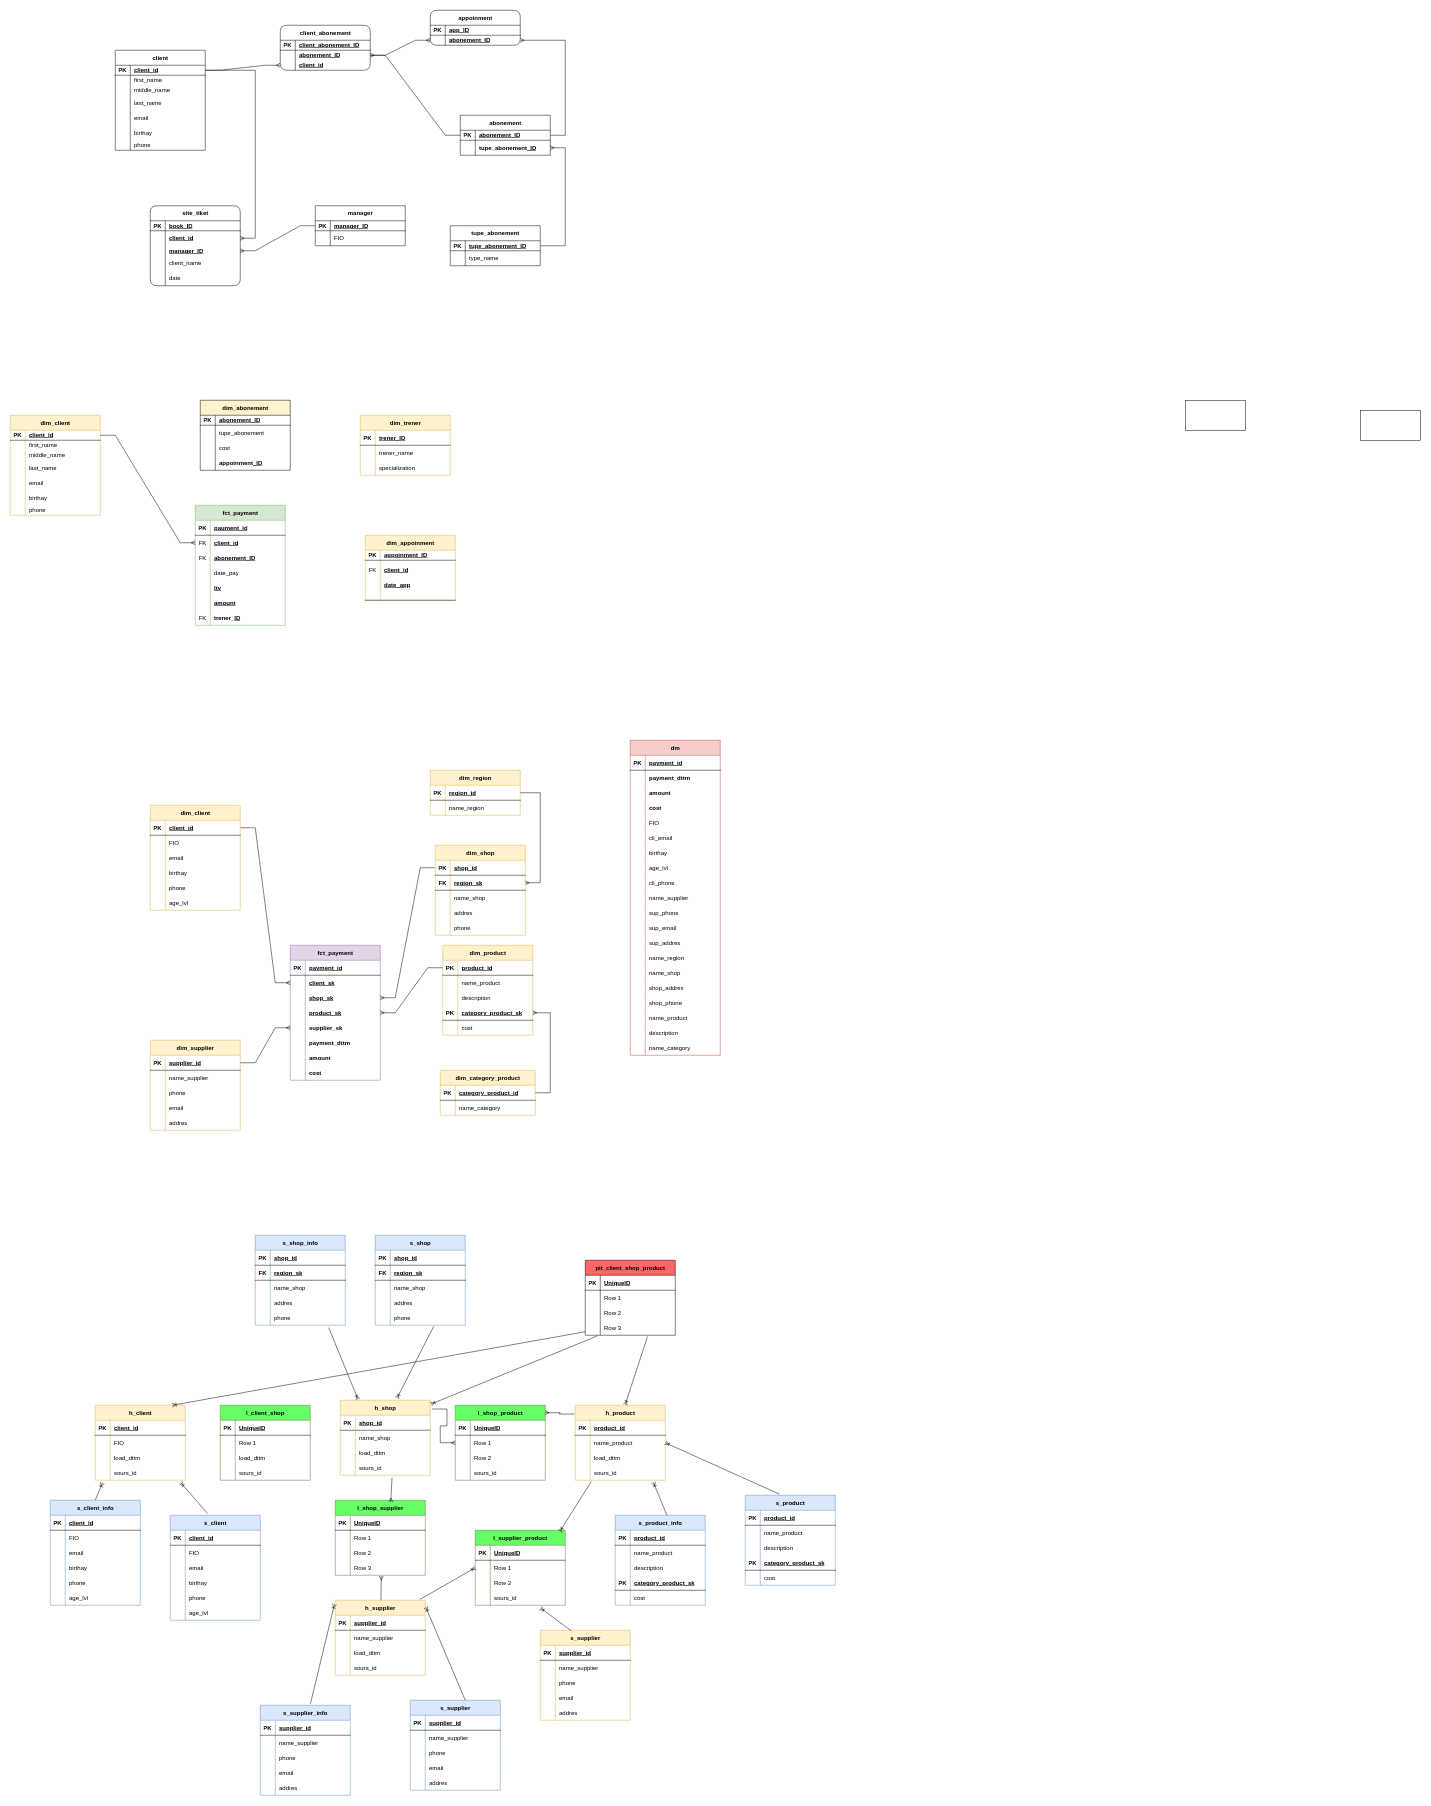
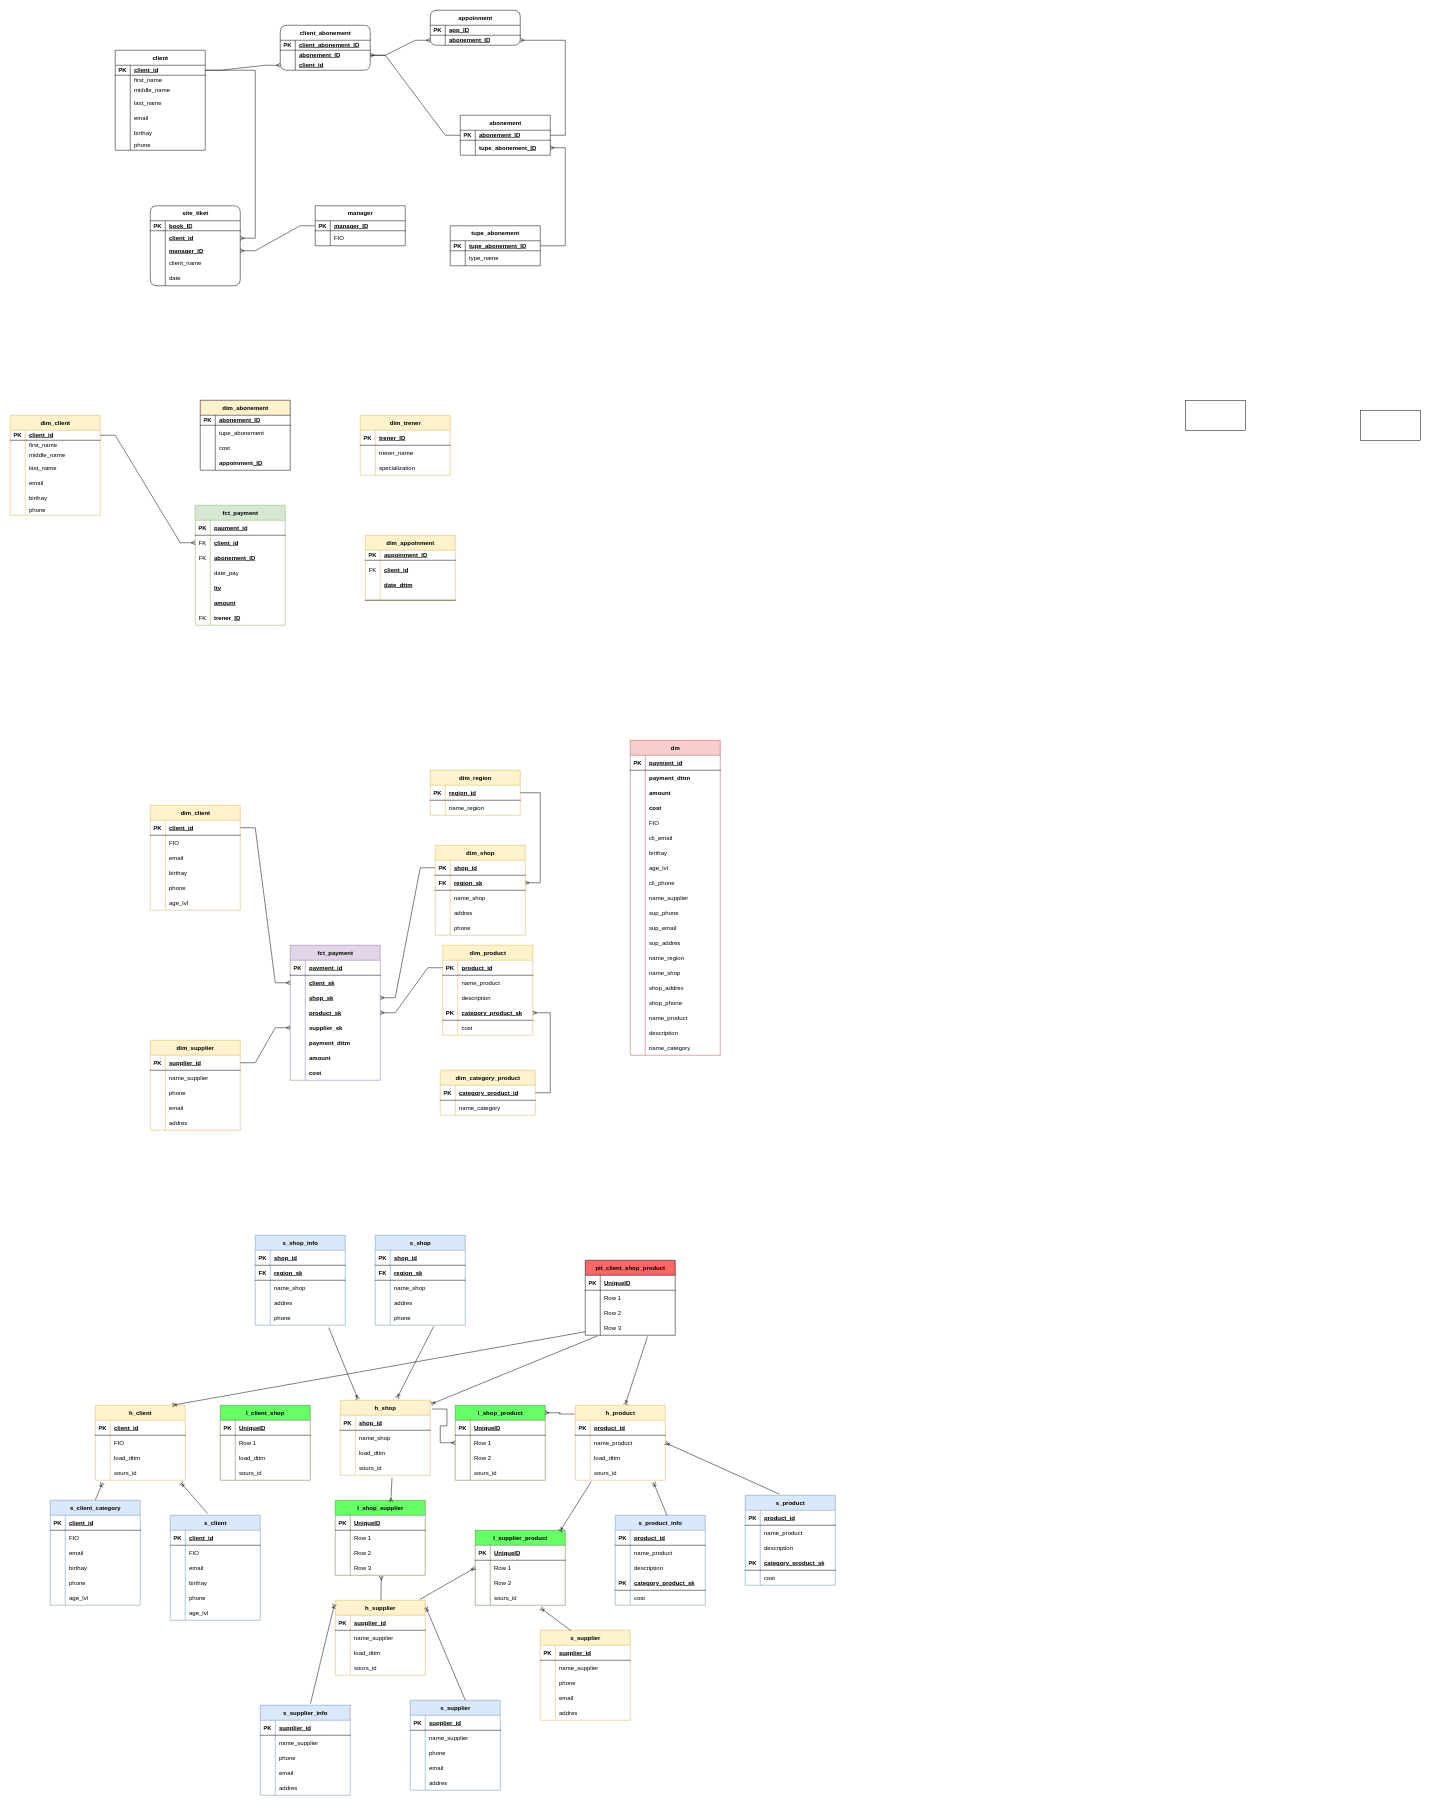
node "date_app": label "date_app" -> "date_dttm"
node "s_client_info": label "s_client_info" -> "s_client_category"
